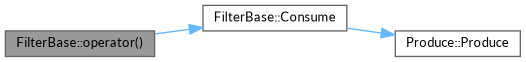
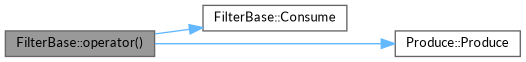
edge "FilterBase::Consume" -> "Produce::Produce": now "FilterBase::operator()" -> "Produce::Produce"
